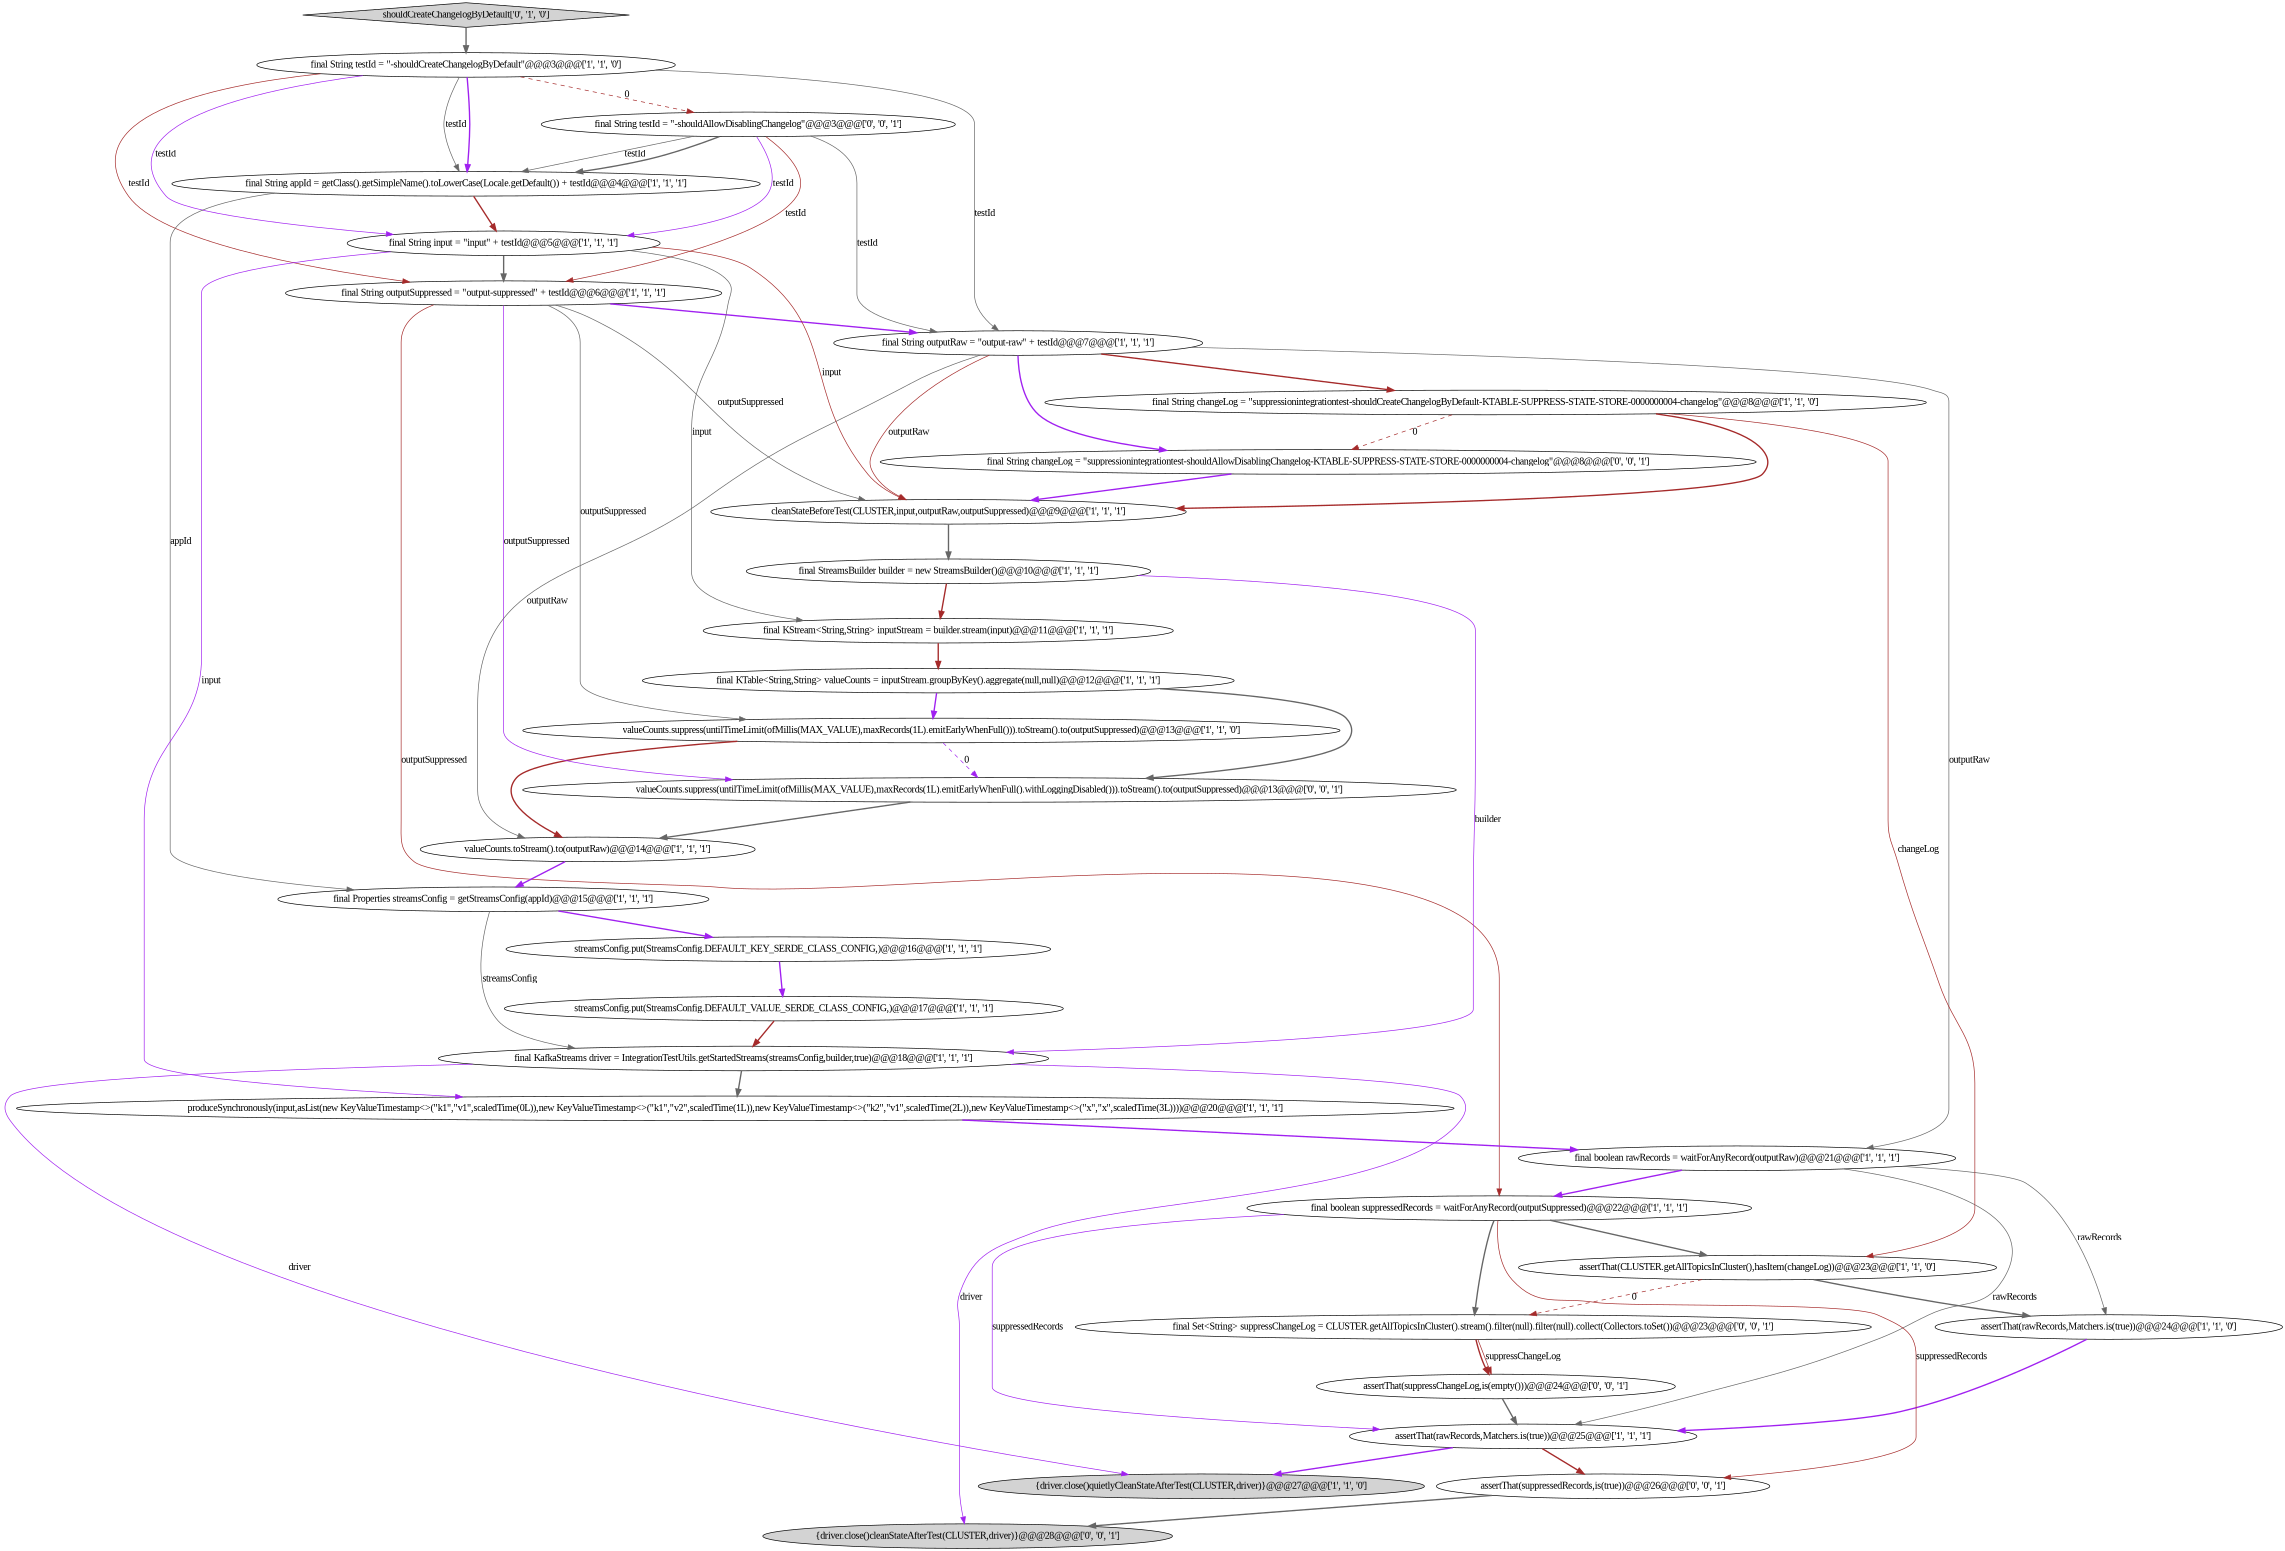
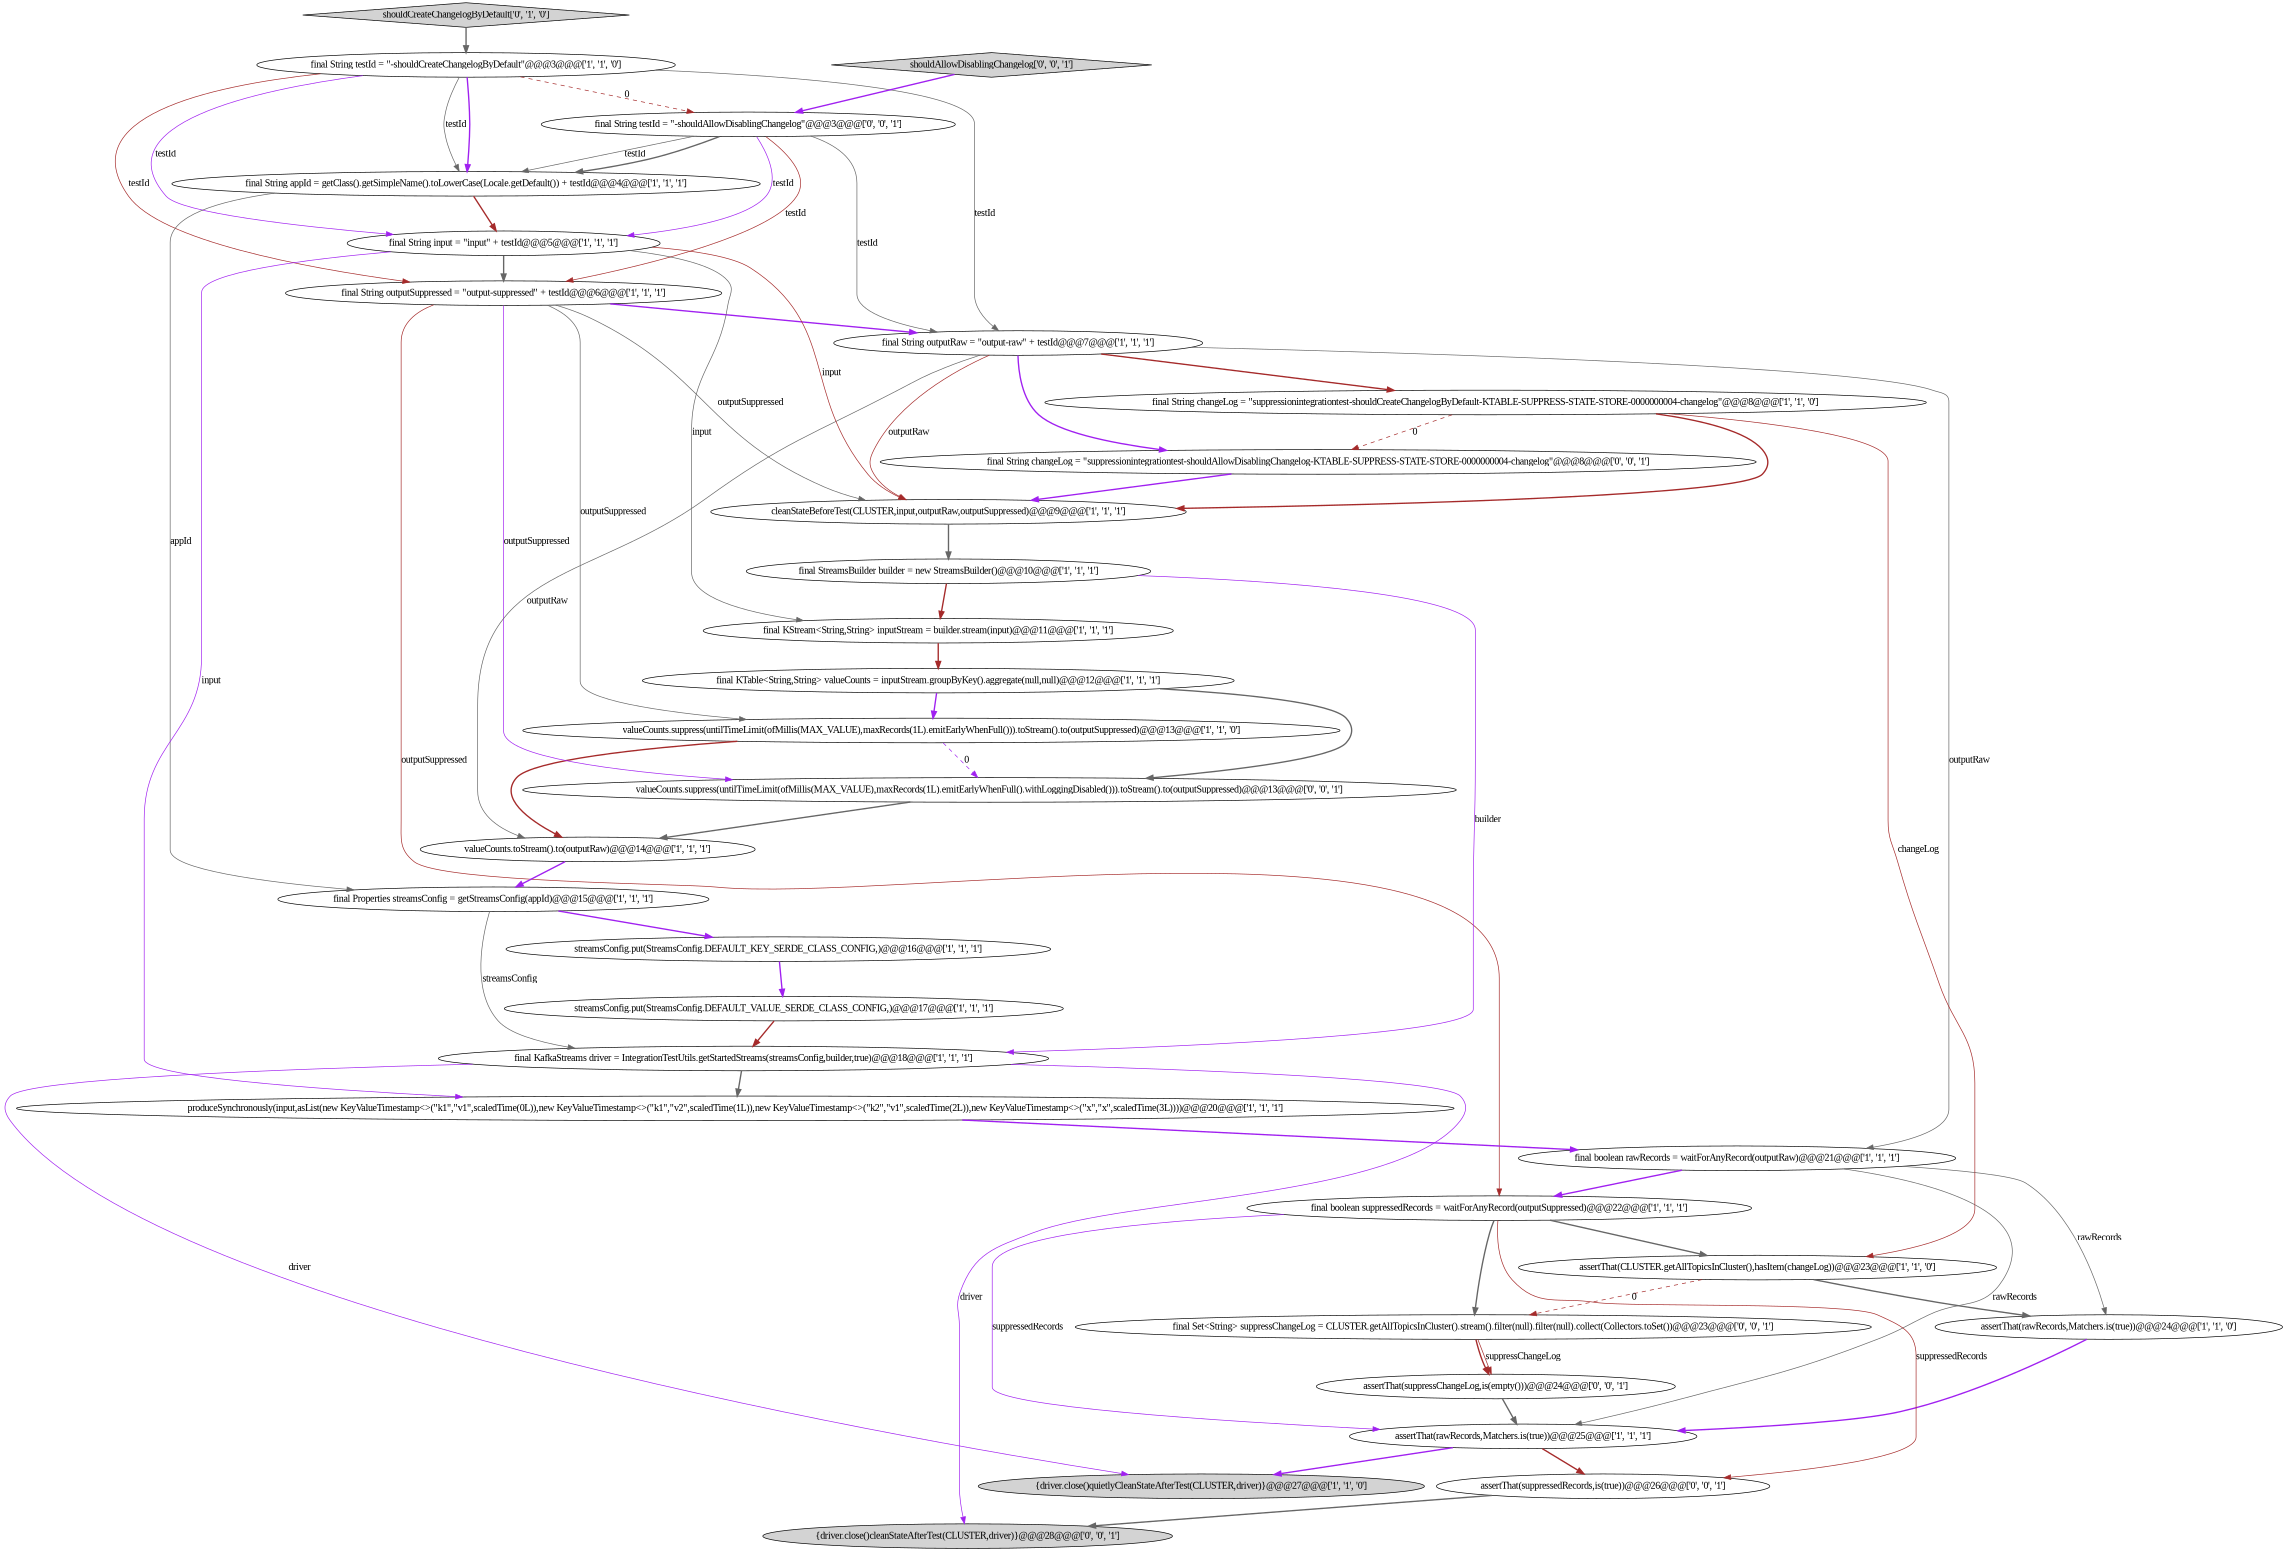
node "shouldAllowDisablingChangelog['0', '0', '1']": added
